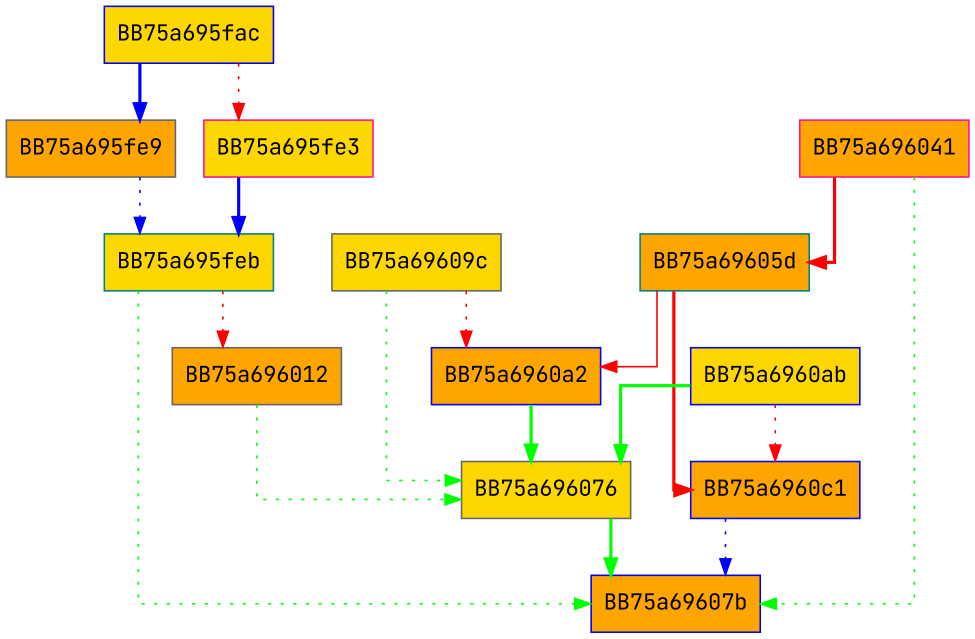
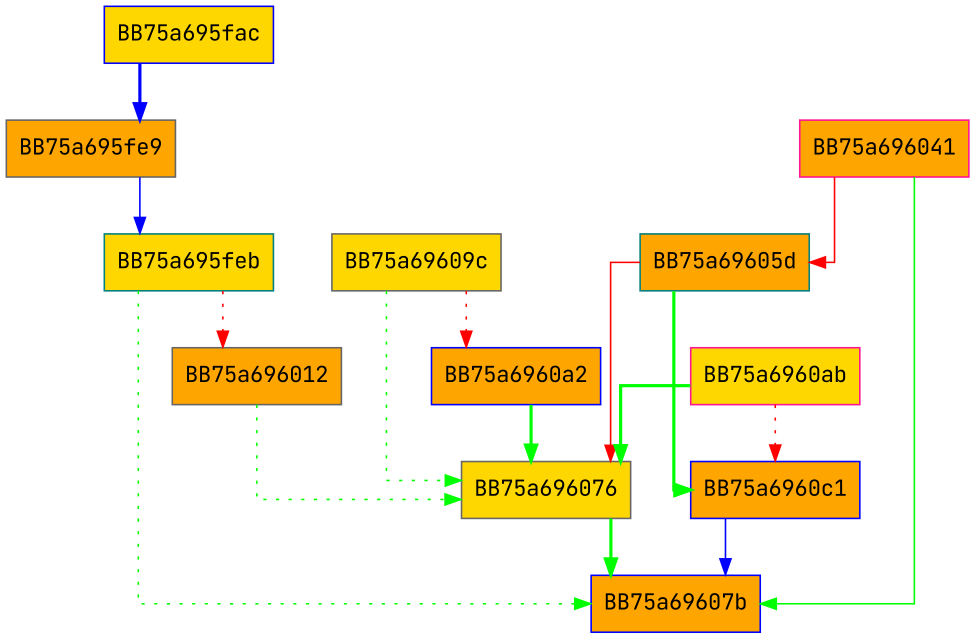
node "BB75a695fe3": removed
edge "BB75a695fe9" -> "BB75a695feb": style dotted -> solid
edge "BB75a696041" -> "BB75a69605d": style bold -> solid
edge "BB75a69605d" -> "BB75a6960a2": now "BB75a69605d" -> "BB75a696076"
node "BB75a6960ab": color blue -> deeppink
edge "BB75a69605d" -> "BB75a6960c1": color red -> green
edge "BB75a696041" -> "BB75a69607b": style dotted -> solid
edge "BB75a6960c1" -> "BB75a69607b": style dotted -> solid
